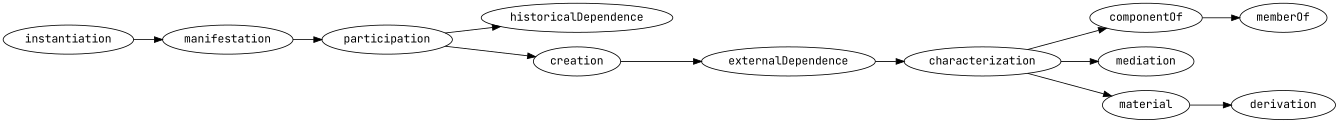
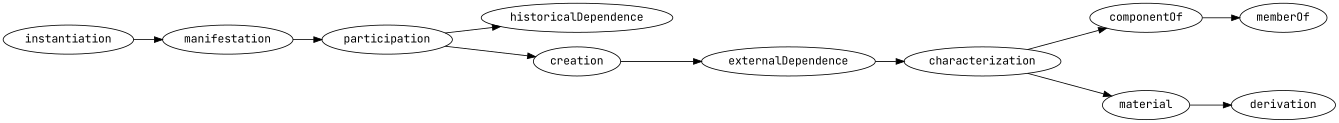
node "mediation": removed
